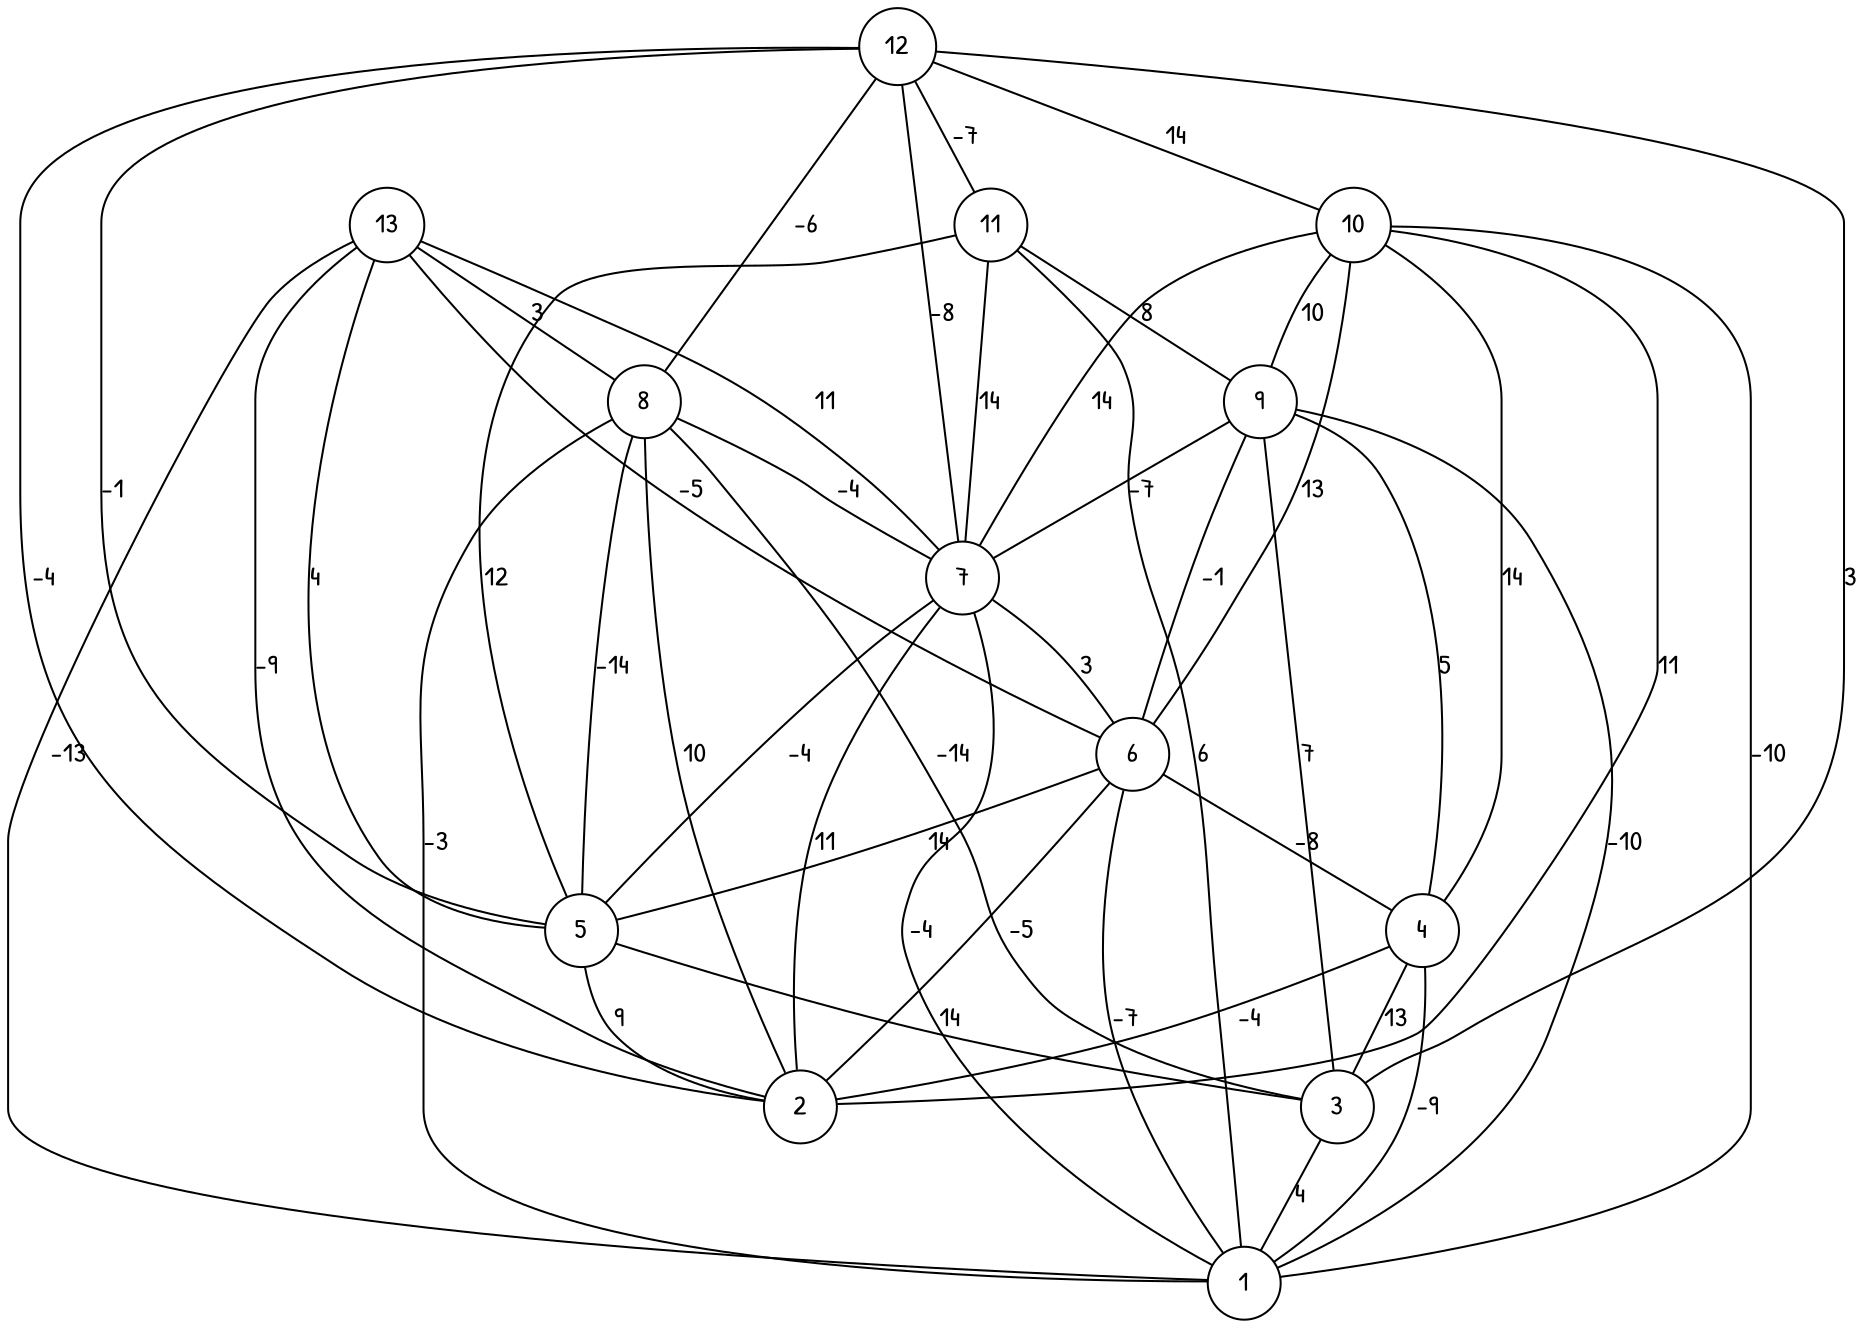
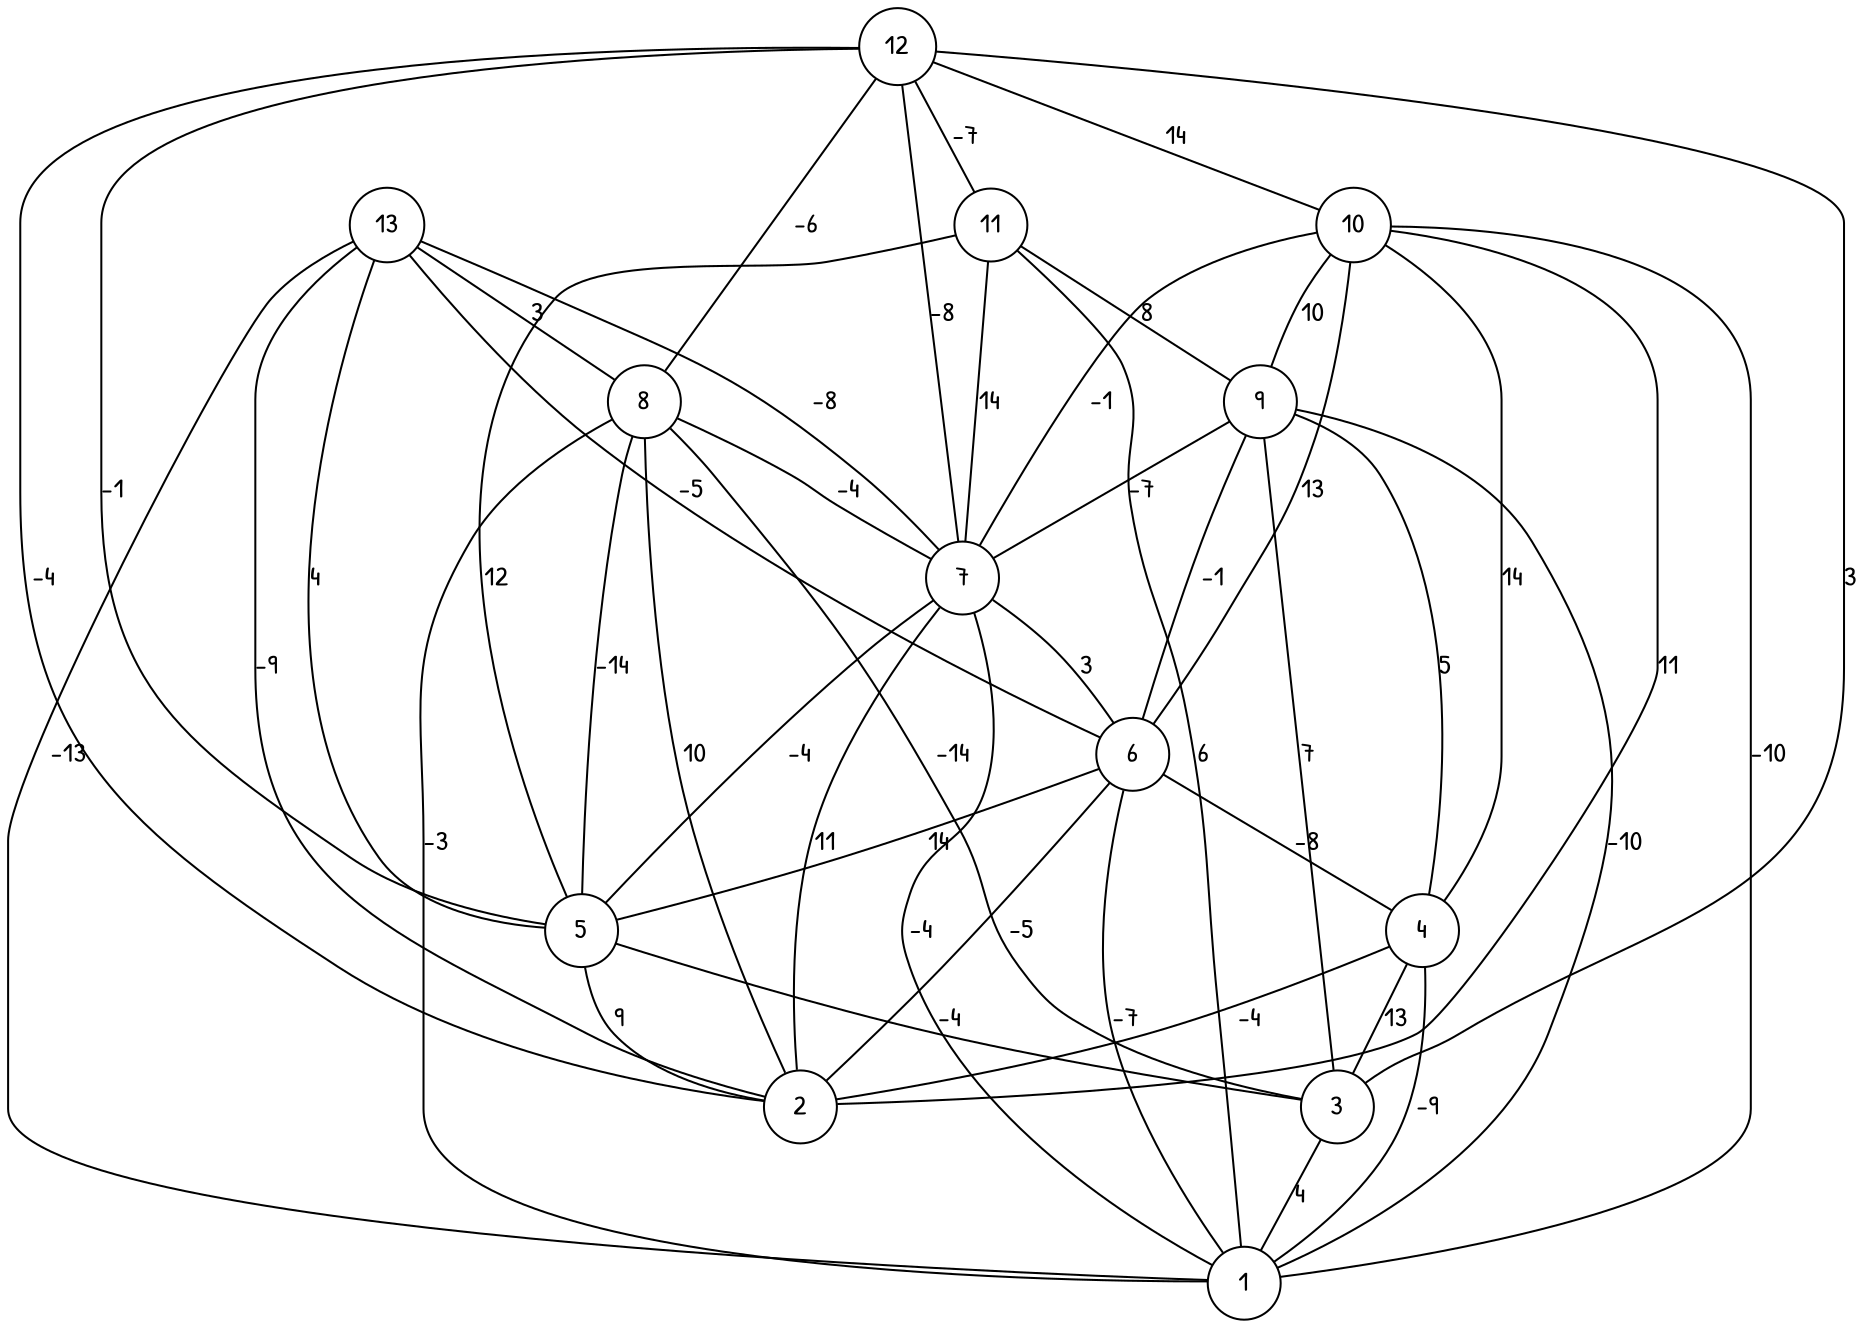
edge "13" -- "7": label "11" -> "-8"
edge "10" -- "7": label "14" -> "-1"
edge "5" -- "3": label "14" -> "-4"
